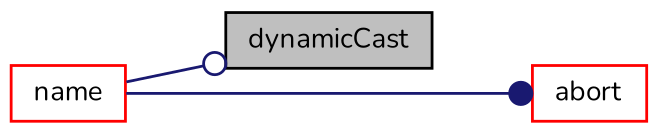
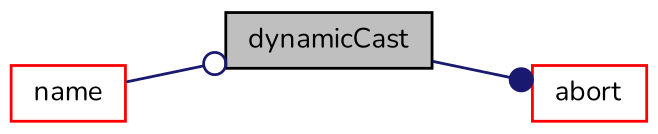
edge "name" -> "abort": now "dynamicCast" -> "abort"
